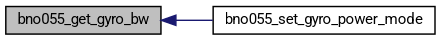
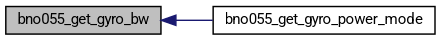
node "bno055_set_gyro_power_mode": label "bno055_set_gyro_power_mode" -> "bno055_get_gyro_power_mode"
